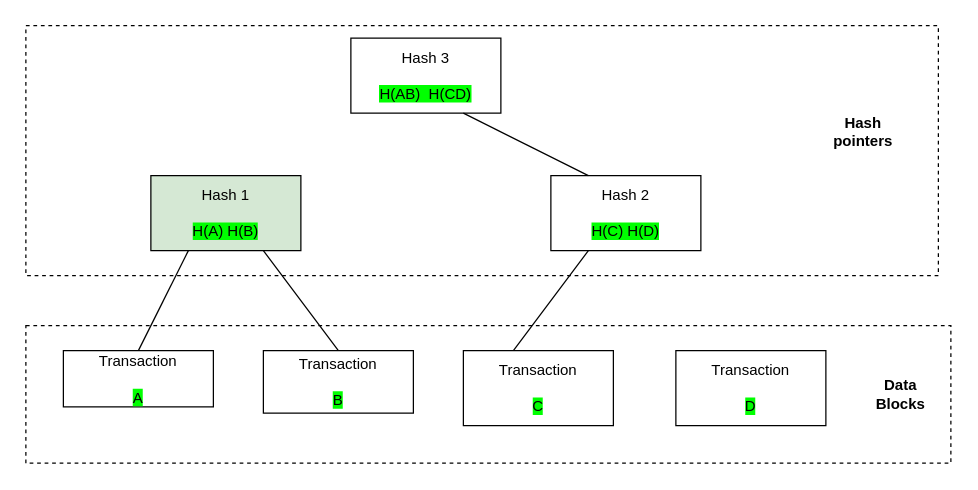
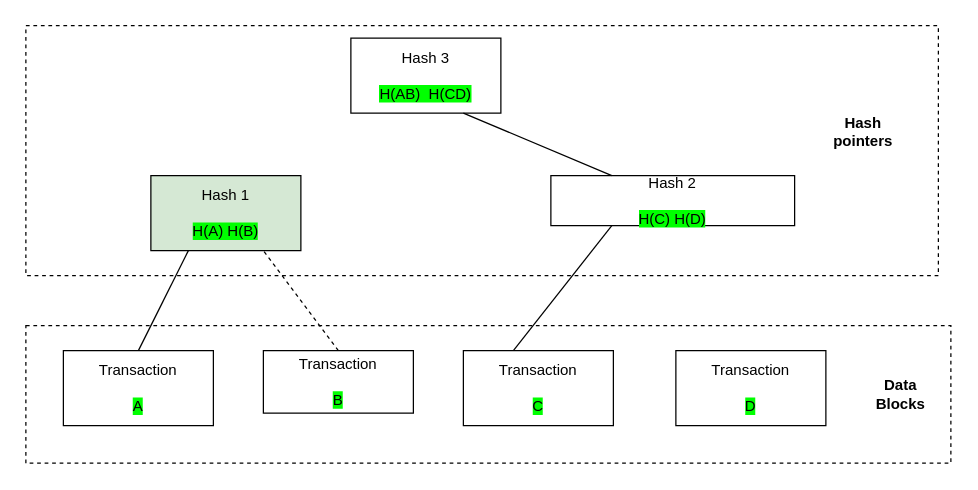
node "Hash 2 H(C) H(D)": size 150x75 -> 244x50
edge "Hash 1 H(A) H(B)" -- "Transaction B": style solid -> dashed
node "Transaction A": size 150x56 -> 150x75
